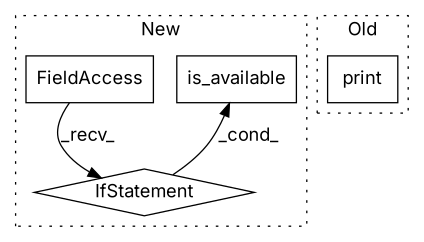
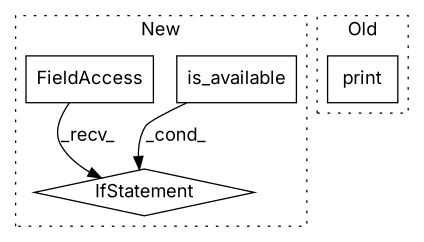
edge "IfStatement" -> "is_available": reversed
